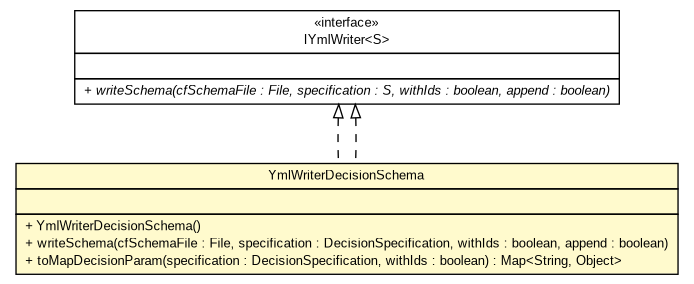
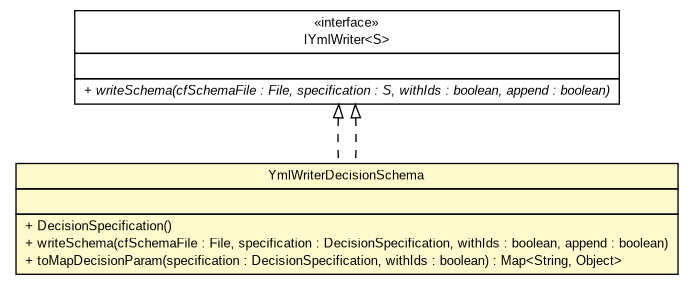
node "YmlWriterDecisionSchema": text "+ YmlWriterDecisionSchema()" -> "+ DecisionSpecification()"
